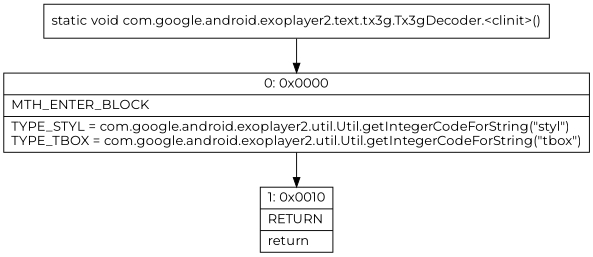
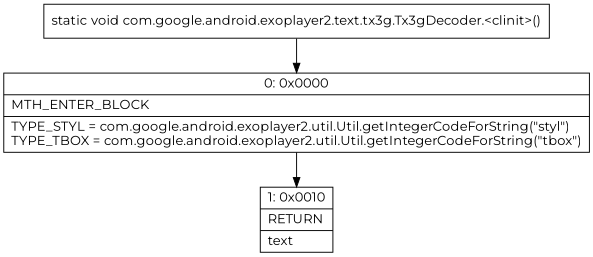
node "1: 0x0010": text "return" -> "text"
